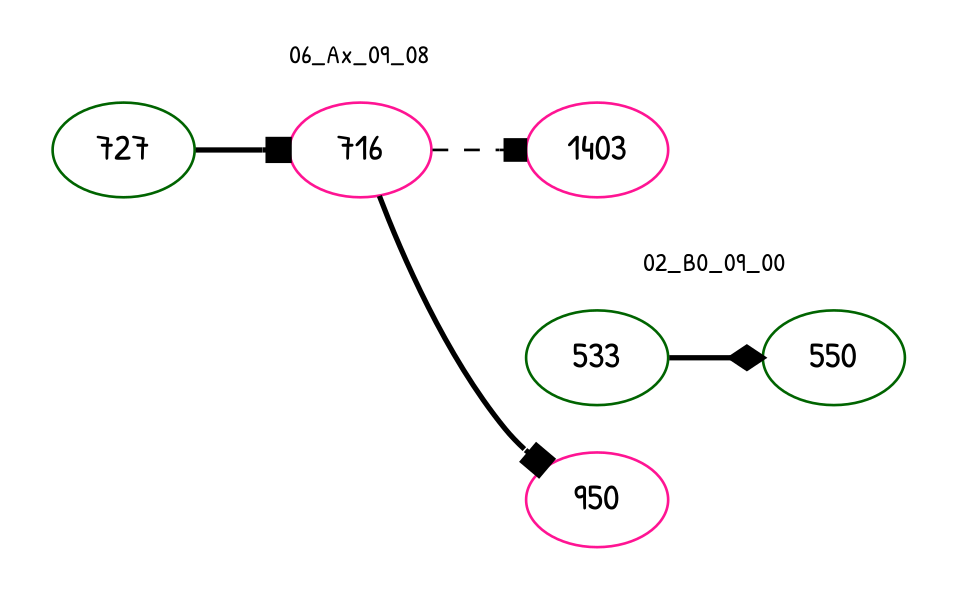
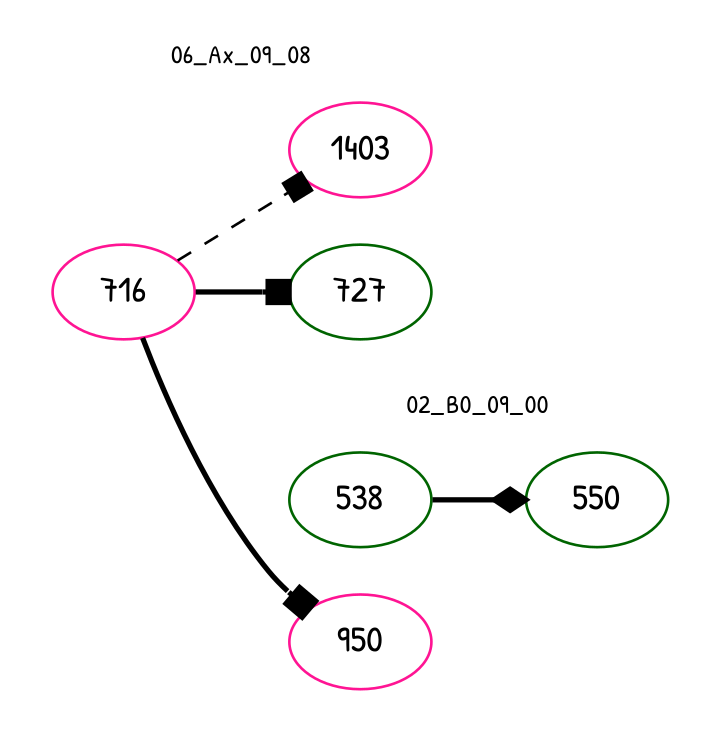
edge "727" -> "716": reversed
node "533": label "533" -> "538"
